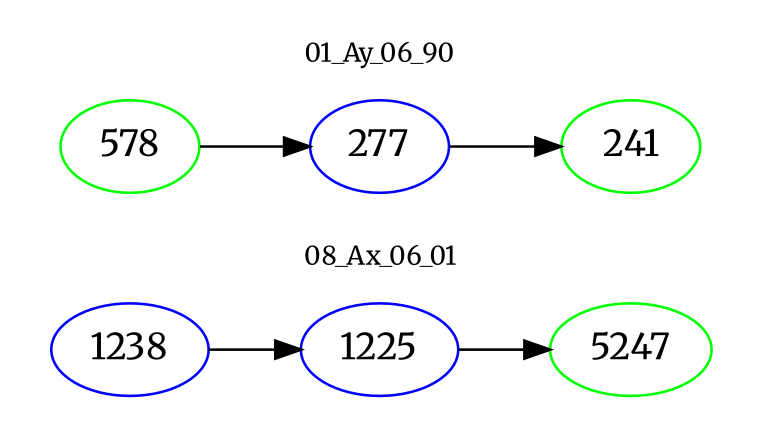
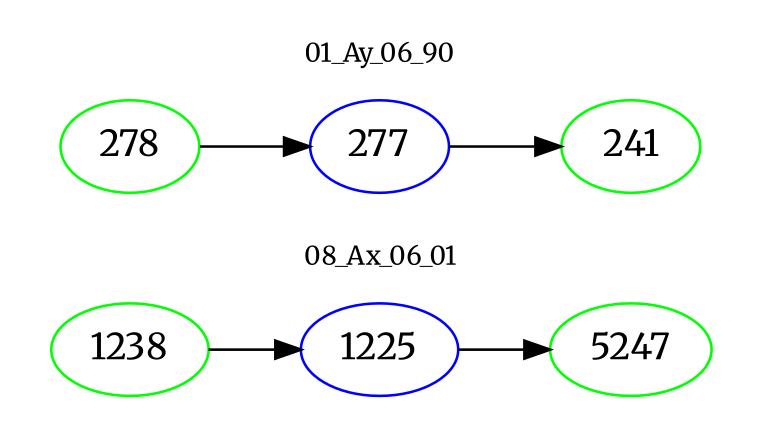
node "578": label "578" -> "278"
node "1238": color blue -> green
